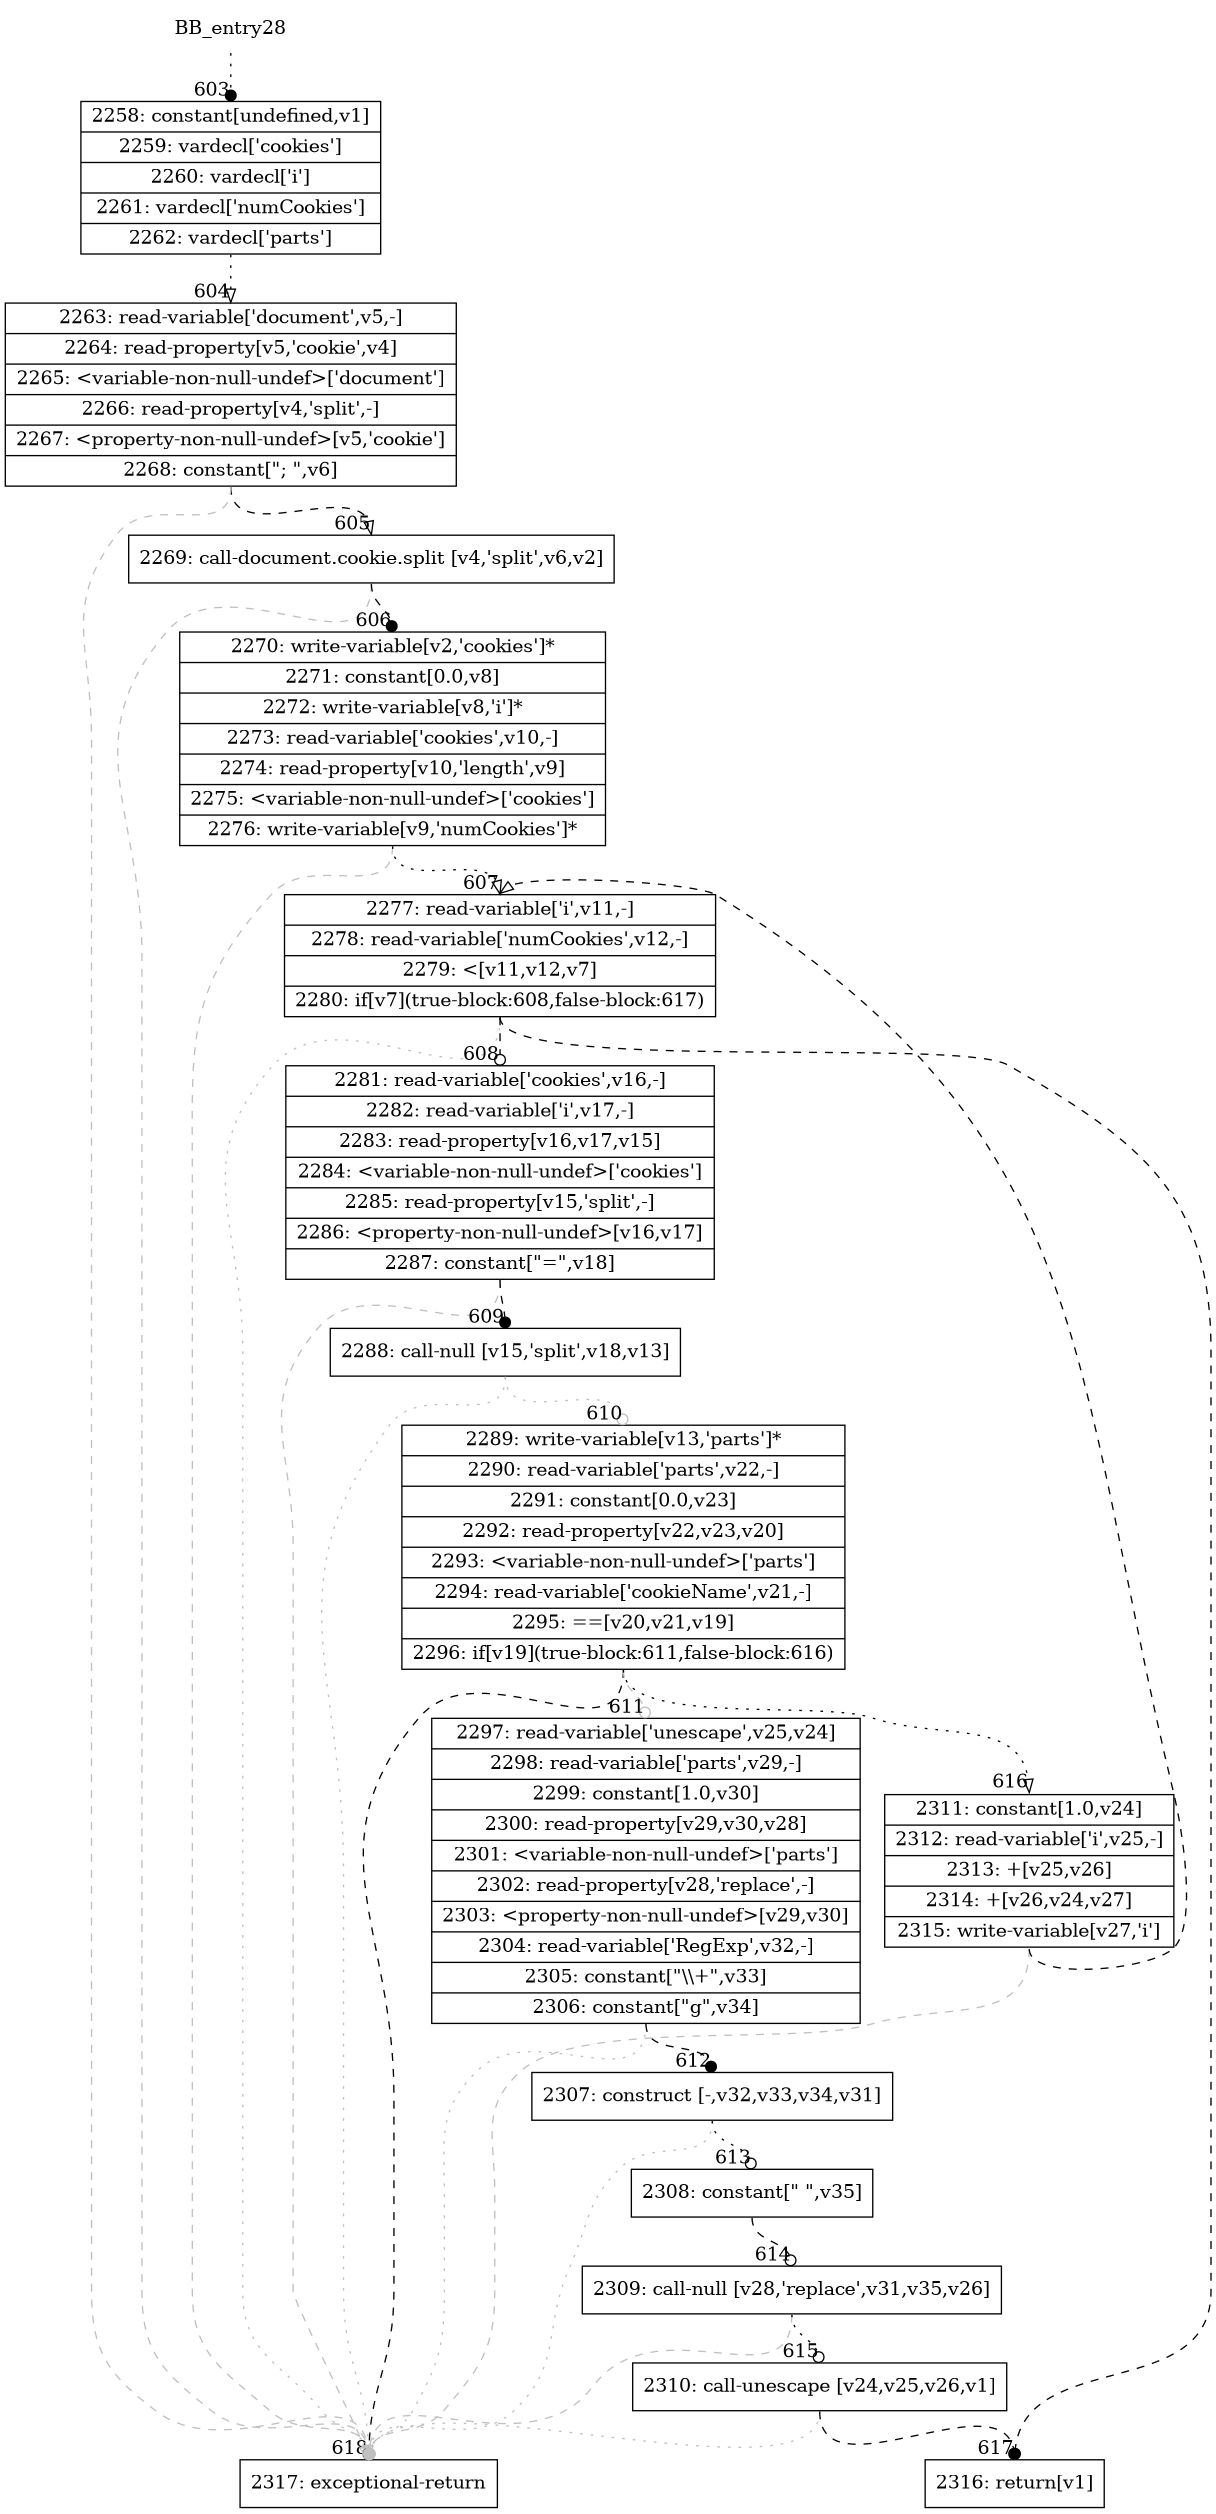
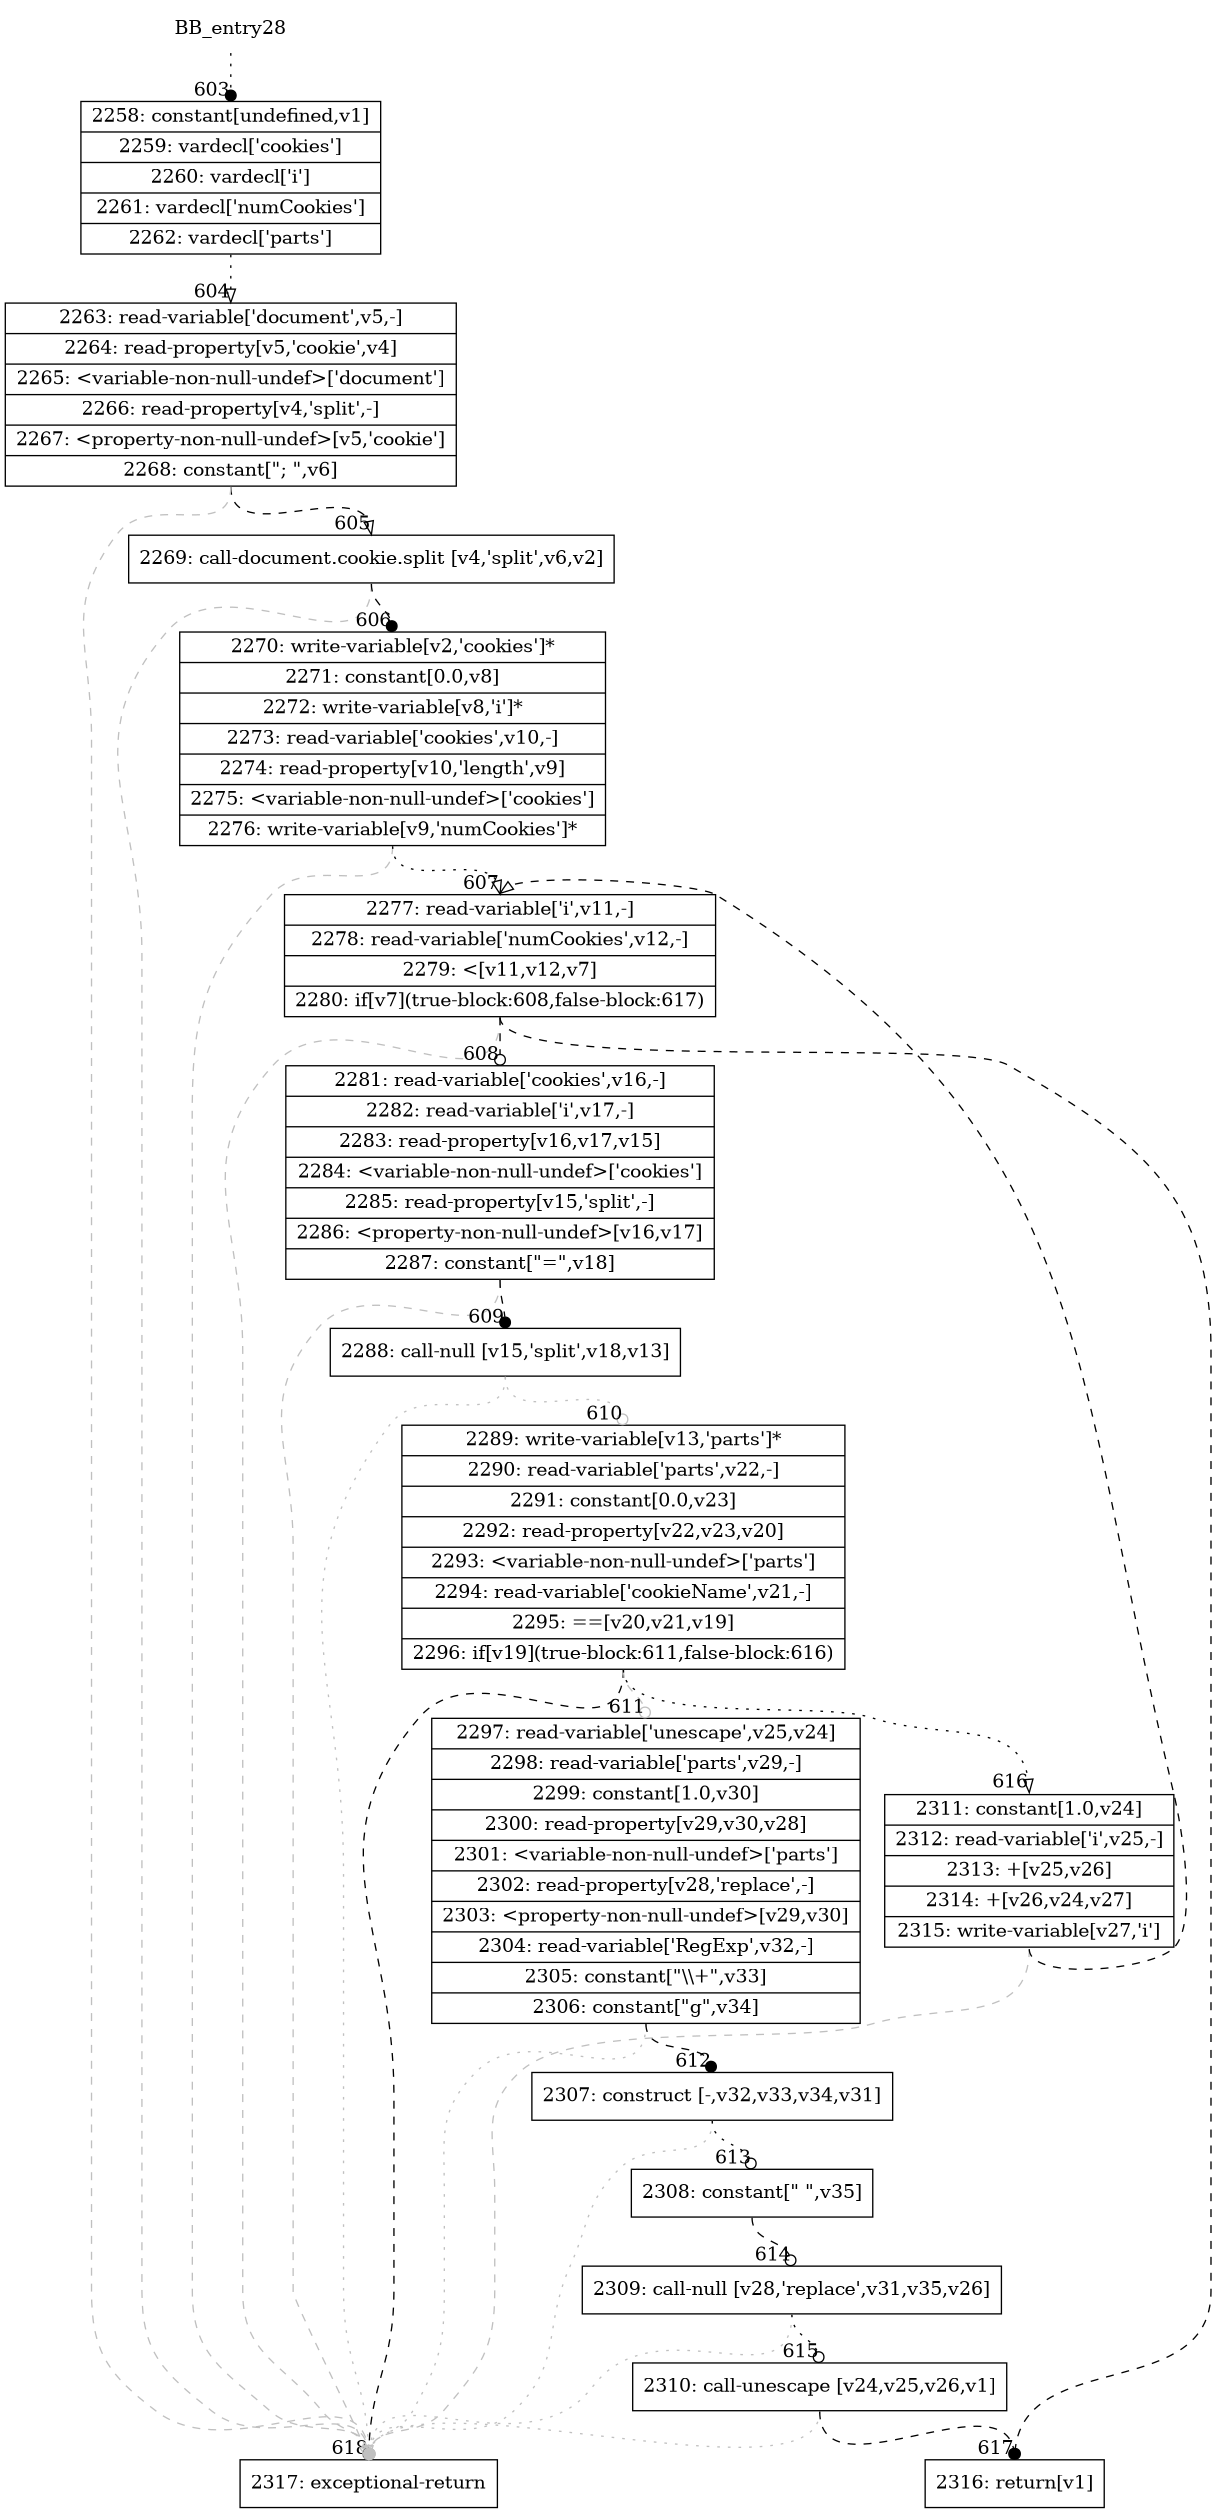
edge "2277: read-variable['i',v11,-]" -> "2317: exceptional-return": style dotted -> dashed
edge "2309: call-null [v28,'replace',v31,v35,v26]" -> "2317: exceptional-return": style dashed -> dotted
